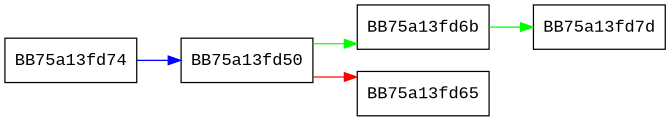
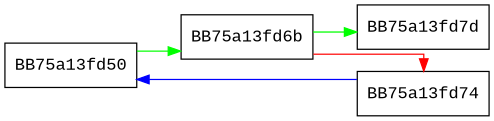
edge "BB75a13fd6b" -> "BB75a13fd74": added
node "BB75a13fd65": removed
